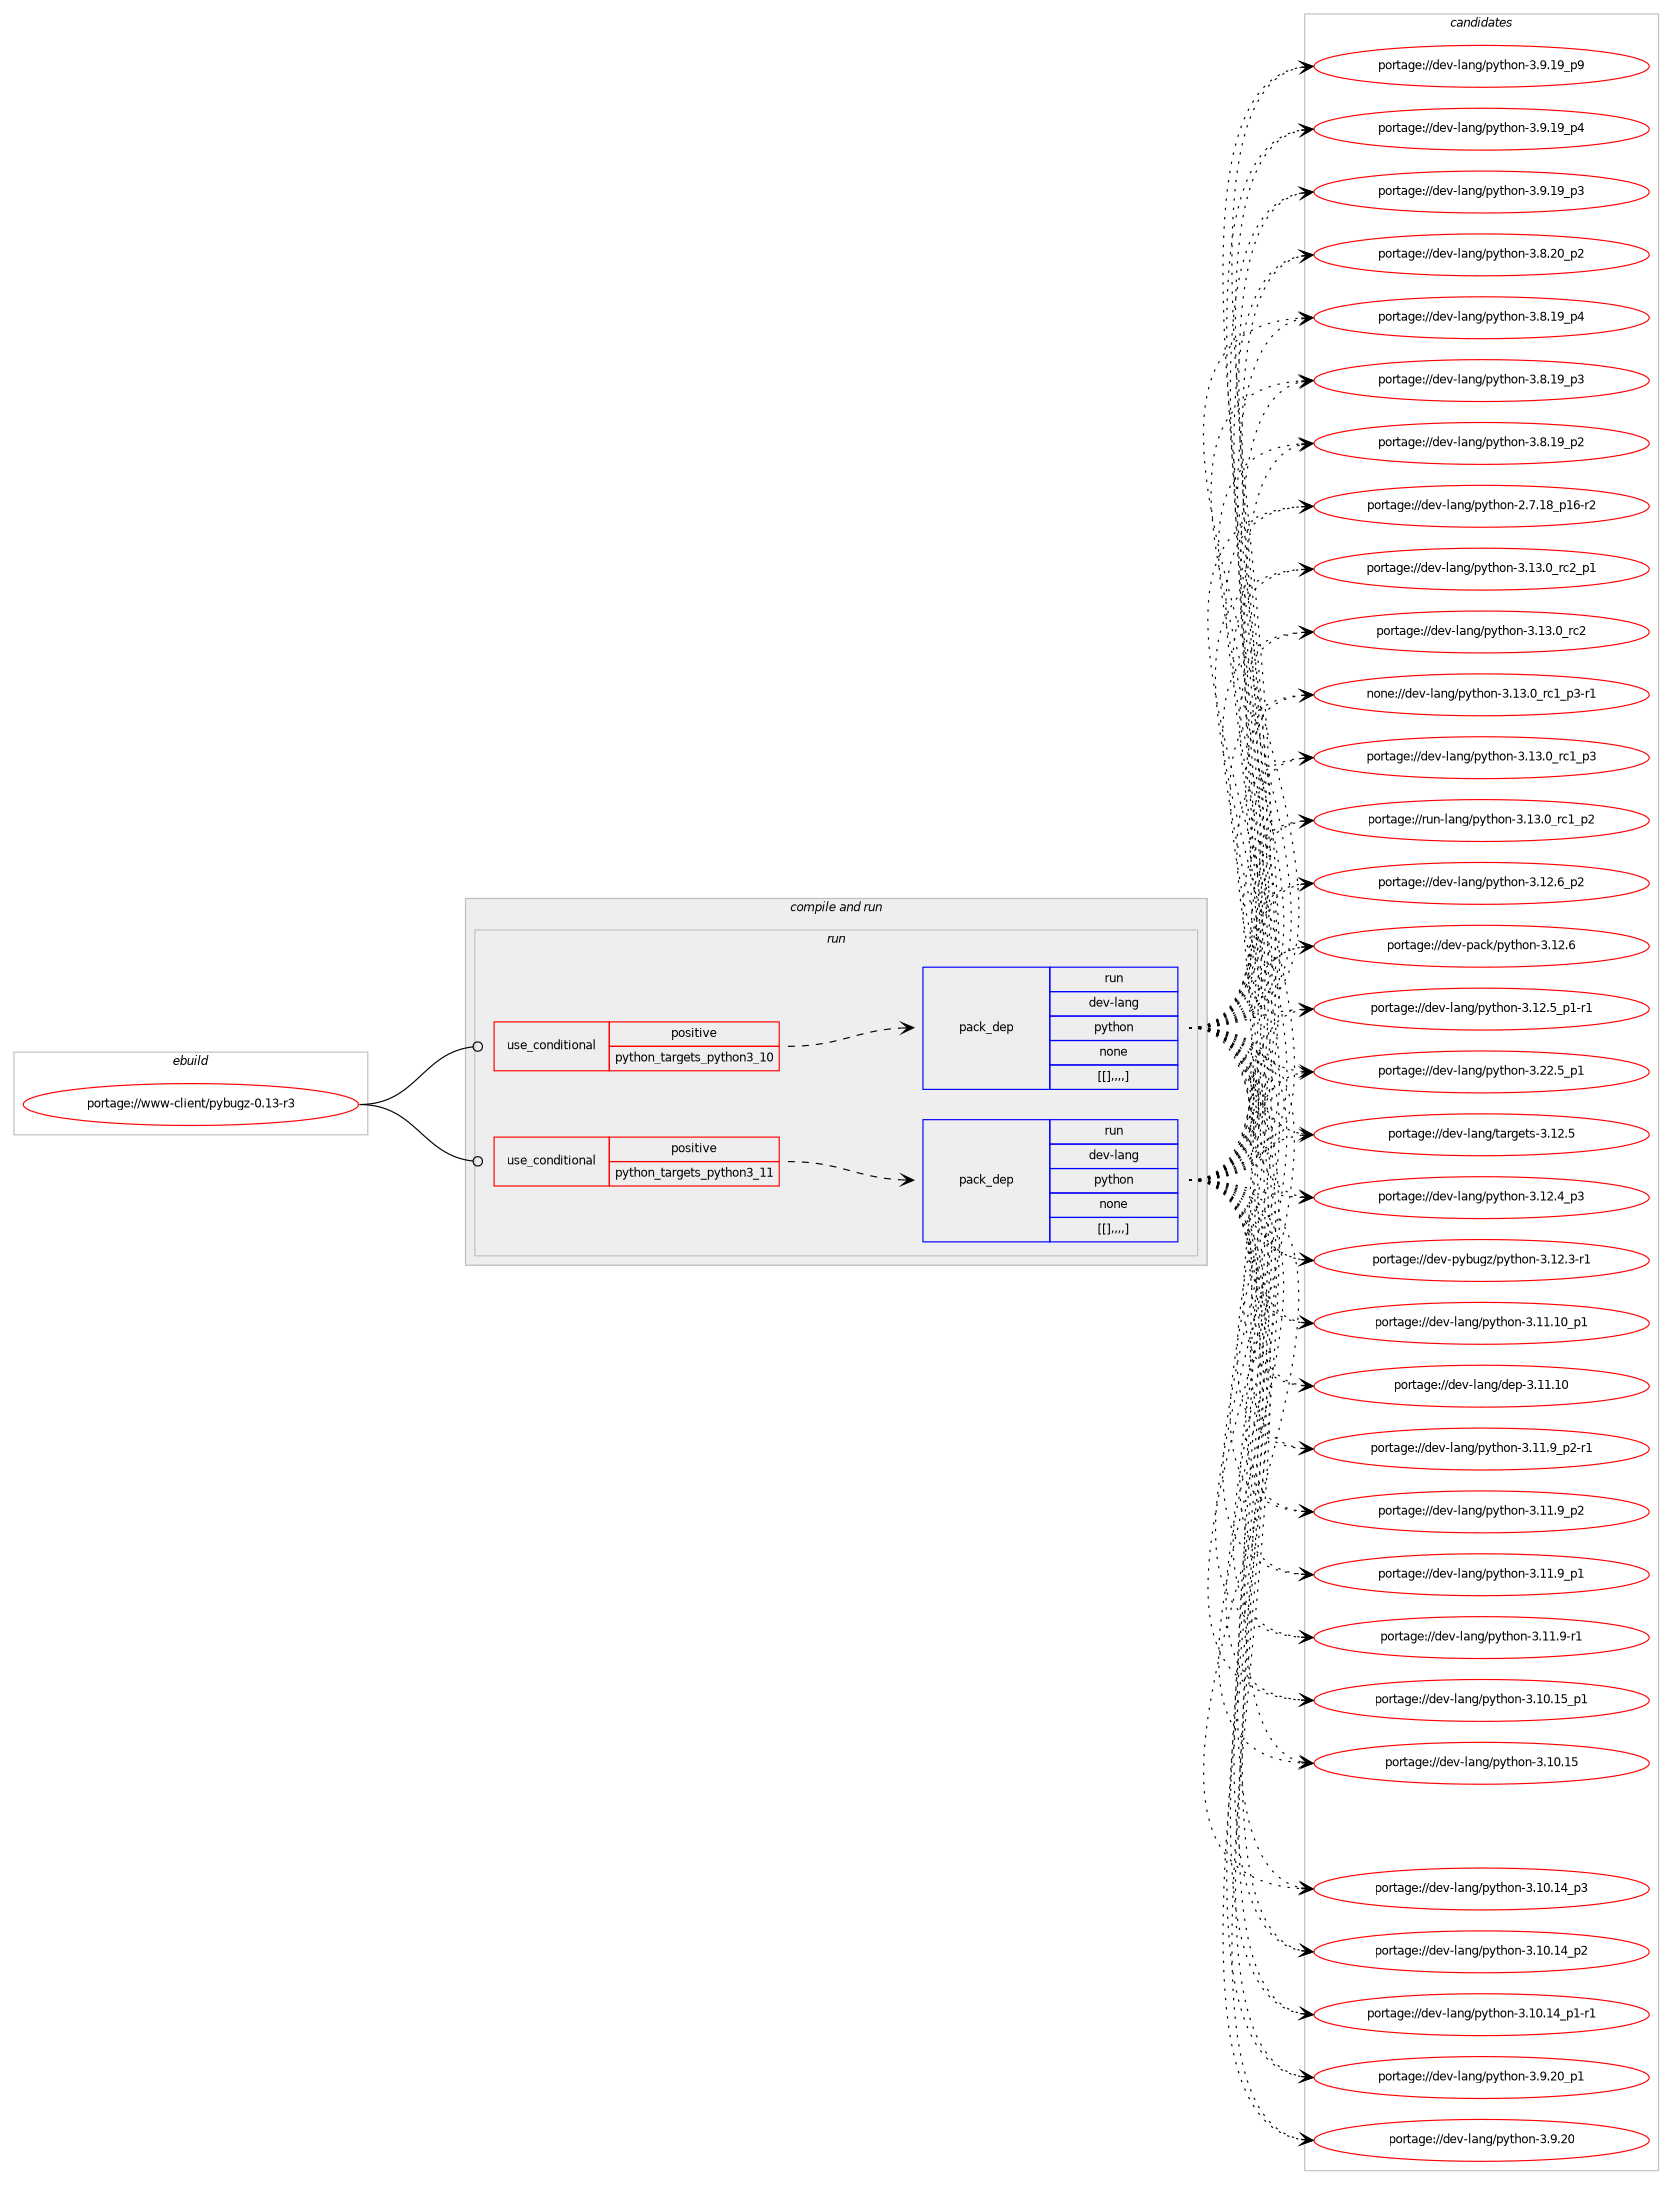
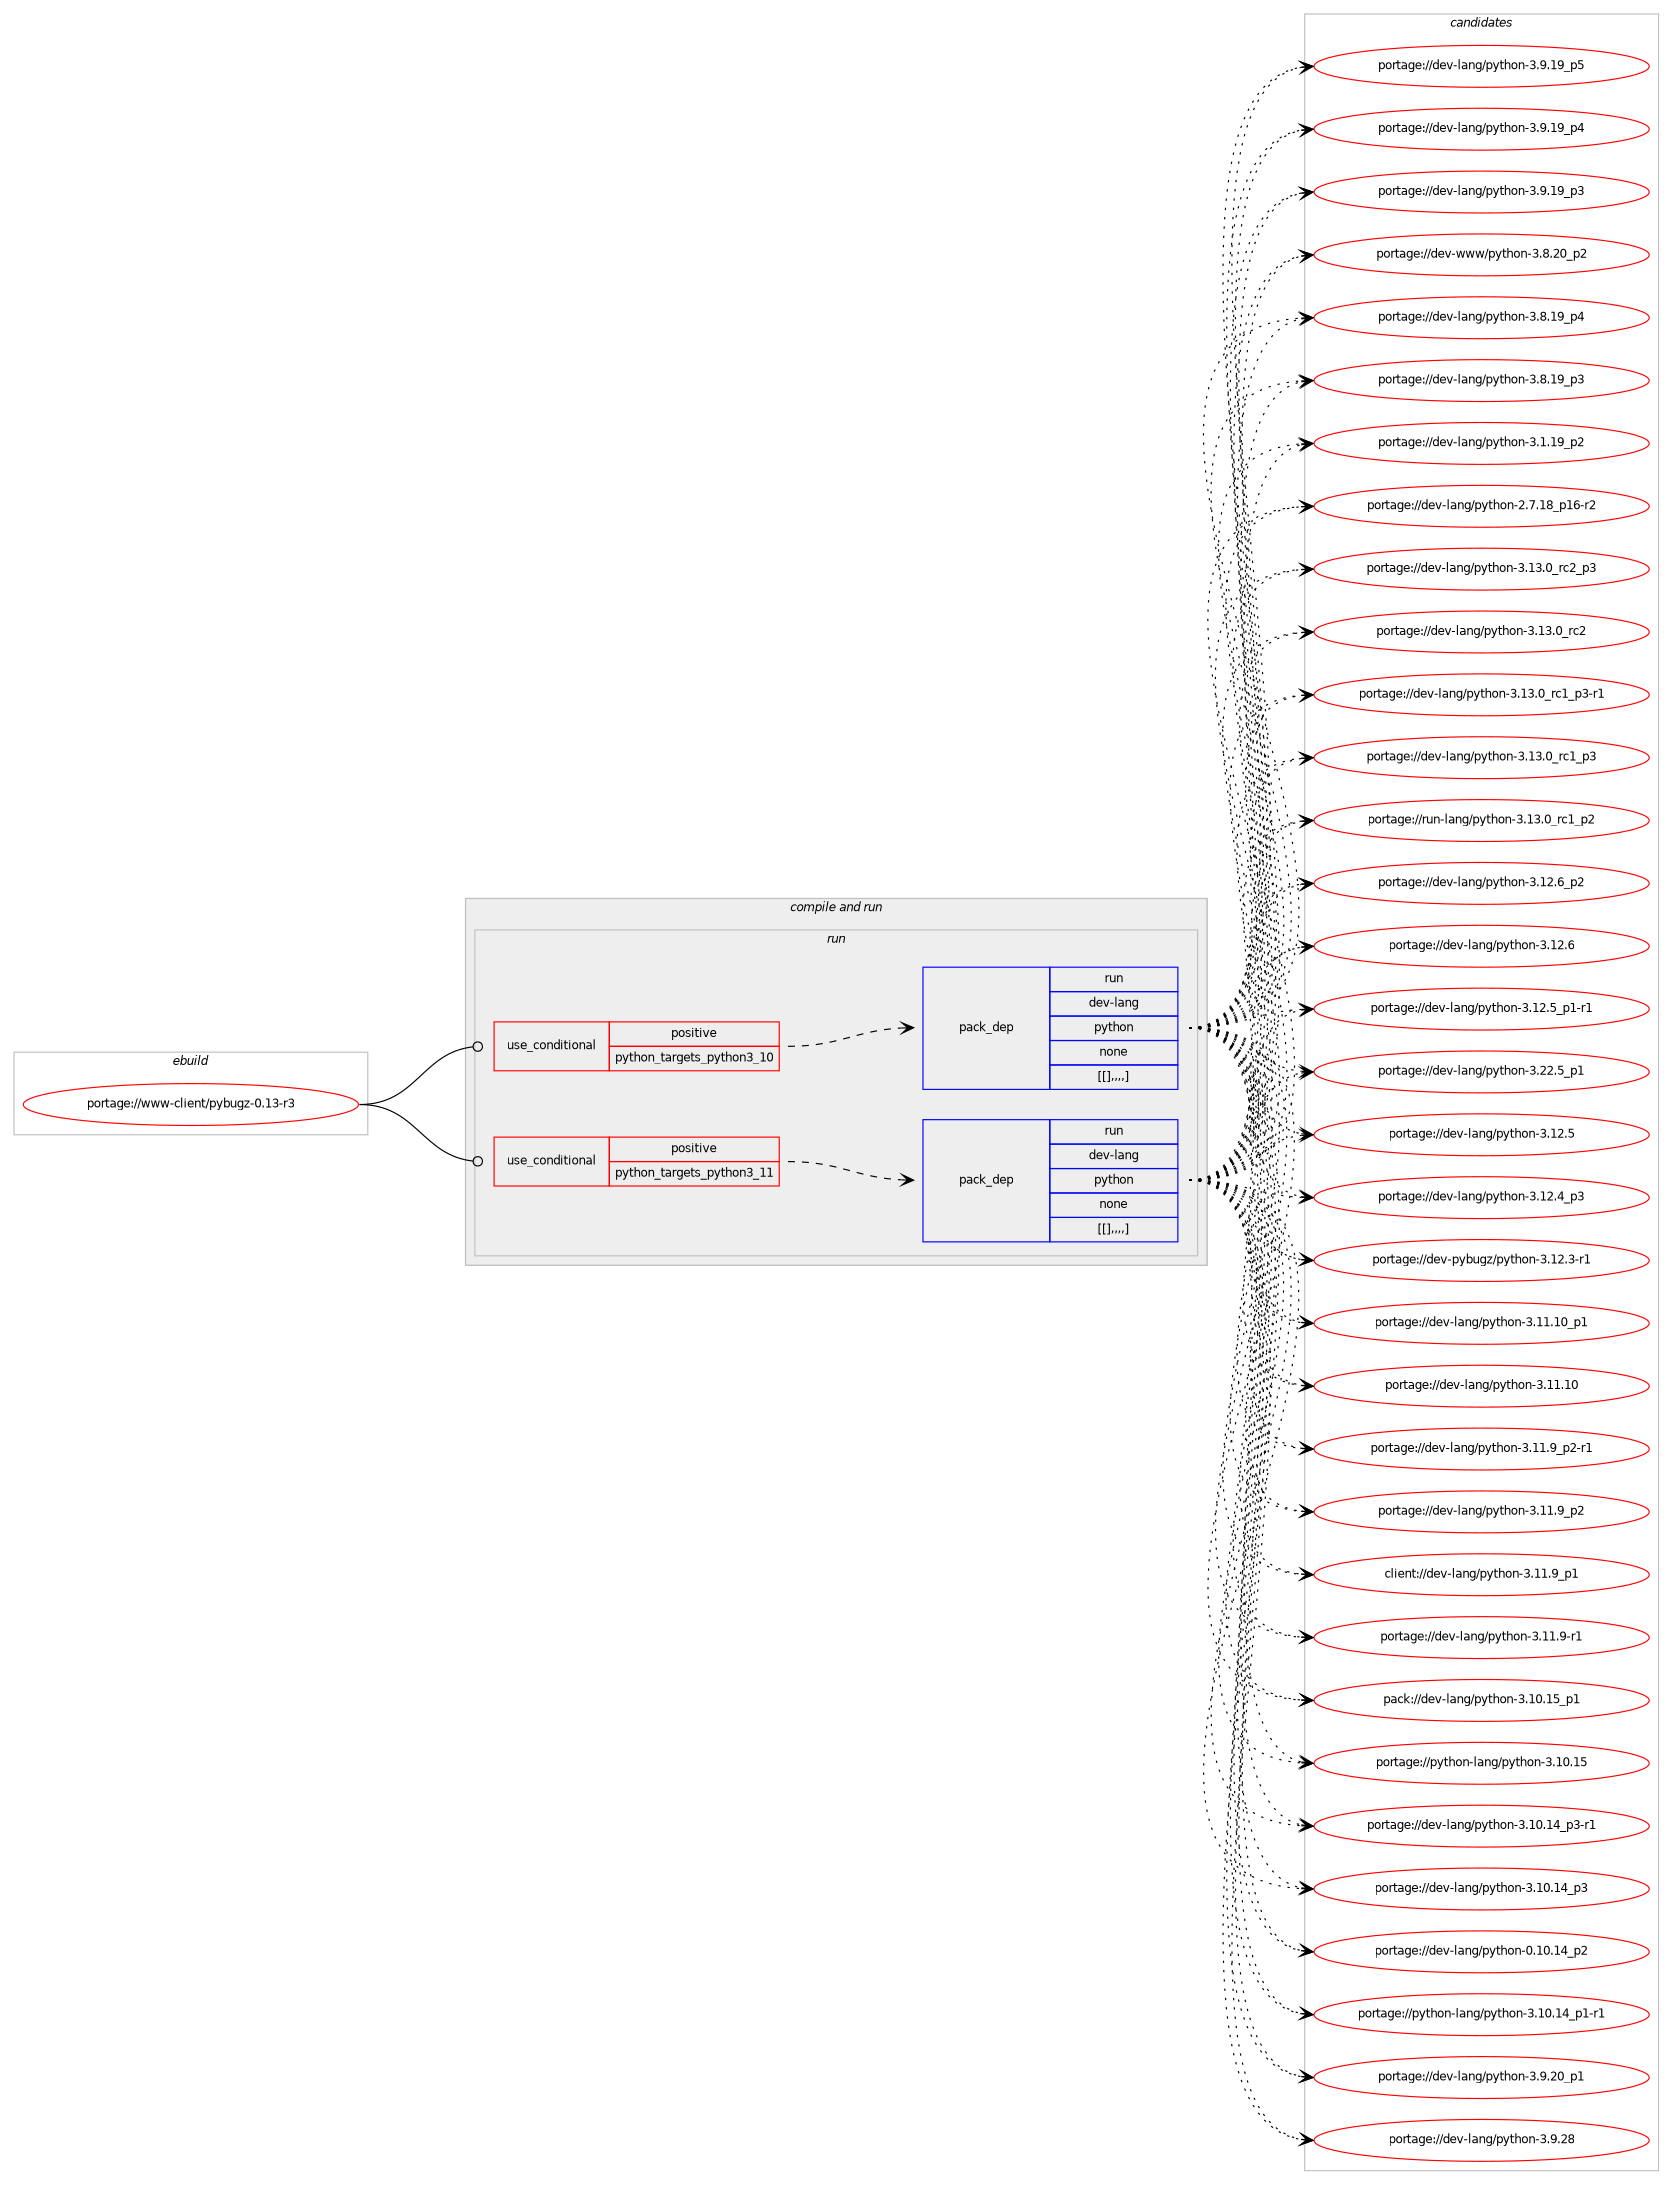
node "portage://dev-lang/python-3.9.19_p9": label "portage://dev-lang/python-3.9.19_p9" -> "portage://dev-lang/python-3.9.19_p5"
node "portage://dev-lang/python-3.8.20_p2": label "portage://dev-lang/python-3.8.20_p2" -> "portage://dev-www/python-3.8.20_p2"
node "portage://dev-lang/python-3.8.19_p2": label "portage://dev-lang/python-3.8.19_p2" -> "portage://dev-lang/python-3.1.19_p2"
node "portage://dev-lang/python-3.13.0_rc2_p1": label "portage://dev-lang/python-3.13.0_rc2_p1" -> "portage://dev-lang/python-3.13.0_rc2_p3"
node "none://dev-lang/python-3.13.0_rc1_p3-r1": label "none://dev-lang/python-3.13.0_rc1_p3-r1" -> "portage://dev-lang/python-3.13.0_rc1_p3-r1"
node "portage://dev-pack/python-3.12.6": label "portage://dev-pack/python-3.12.6" -> "portage://dev-lang/python-3.12.6"
node "portage://dev-lang/targets-3.12.5": label "portage://dev-lang/targets-3.12.5" -> "portage://dev-lang/python-3.12.5"
node "portage://dev-lang/dep-3.11.10": label "portage://dev-lang/dep-3.11.10" -> "portage://dev-lang/python-3.11.10"
node "portage://dev-lang/python-3.11.9_p1": label "portage://dev-lang/python-3.11.9_p1" -> "client://dev-lang/python-3.11.9_p1"
node "portage://dev-lang/python-3.10.15_p1": label "portage://dev-lang/python-3.10.15_p1" -> "pack://dev-lang/python-3.10.15_p1"
node "portage://dev-lang/python-3.10.15": label "portage://dev-lang/python-3.10.15" -> "portage://python-lang/python-3.10.15"
node "portage://dev-lang/python-3.10.14_p3-r1": added
node "portage://dev-lang/python-3.10.14_p2": label "portage://dev-lang/python-3.10.14_p2" -> "portage://dev-lang/python-0.10.14_p2"
node "portage://dev-lang/python-3.10.14_p1-r1": label "portage://dev-lang/python-3.10.14_p1-r1" -> "portage://python-lang/python-3.10.14_p1-r1"
node "portage://dev-lang/python-3.9.20": label "portage://dev-lang/python-3.9.20" -> "portage://dev-lang/python-3.9.28"
